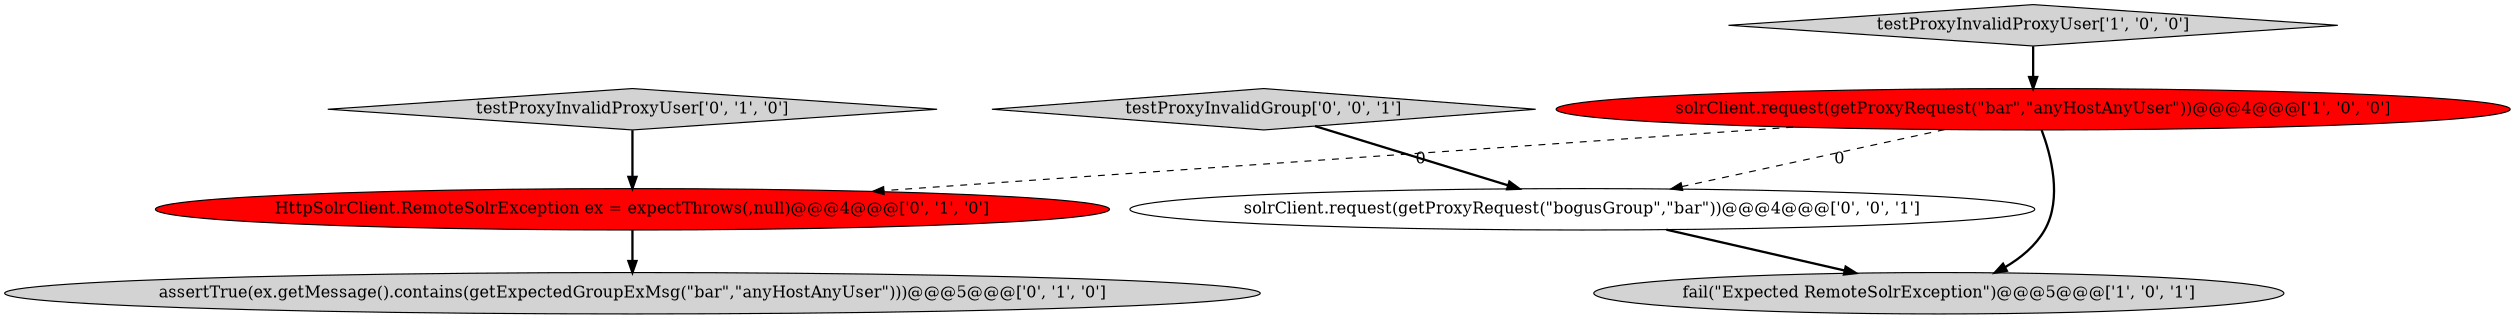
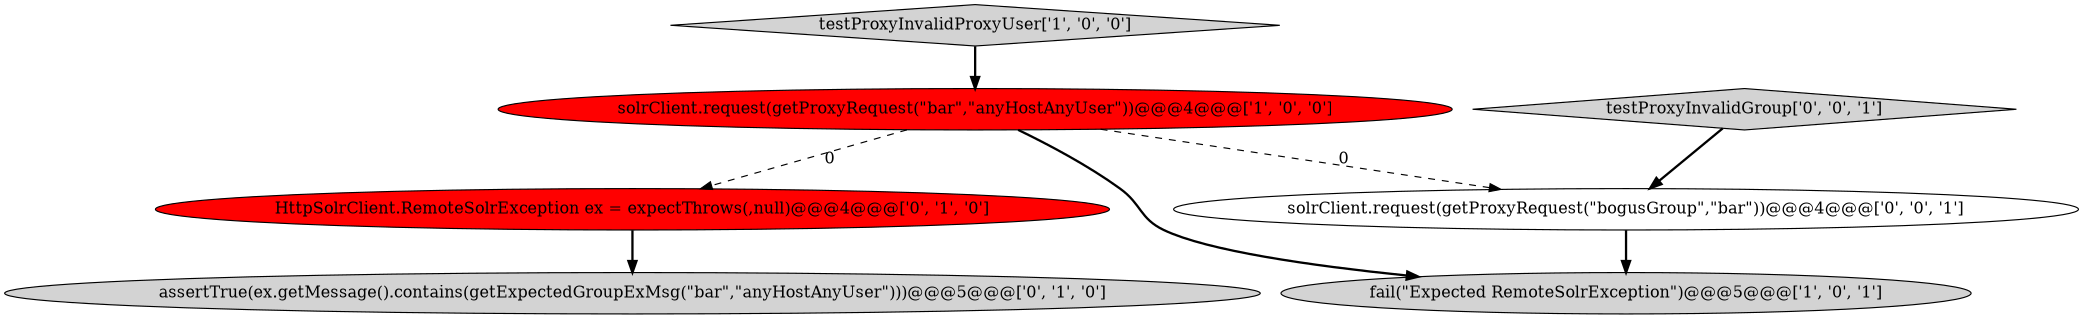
node "testProxyInvalidProxyUser['0', '1', '0']": removed
